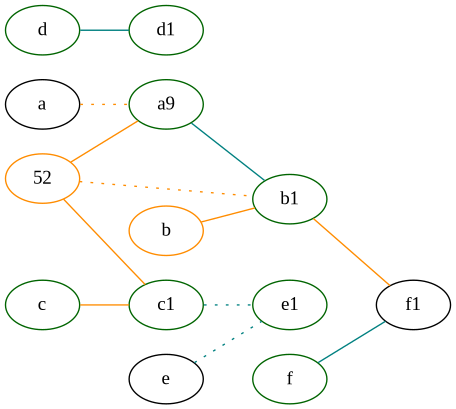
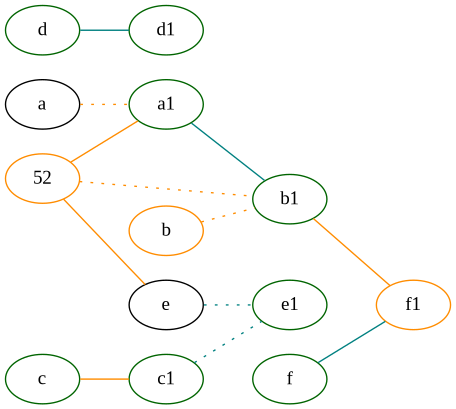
node "a9": label "a9" -> "a1"
edge "b1" -- "b": style solid -> dotted
edge "52" -- "c1": now "52" -- "e"
node "f1": color black -> darkorange
